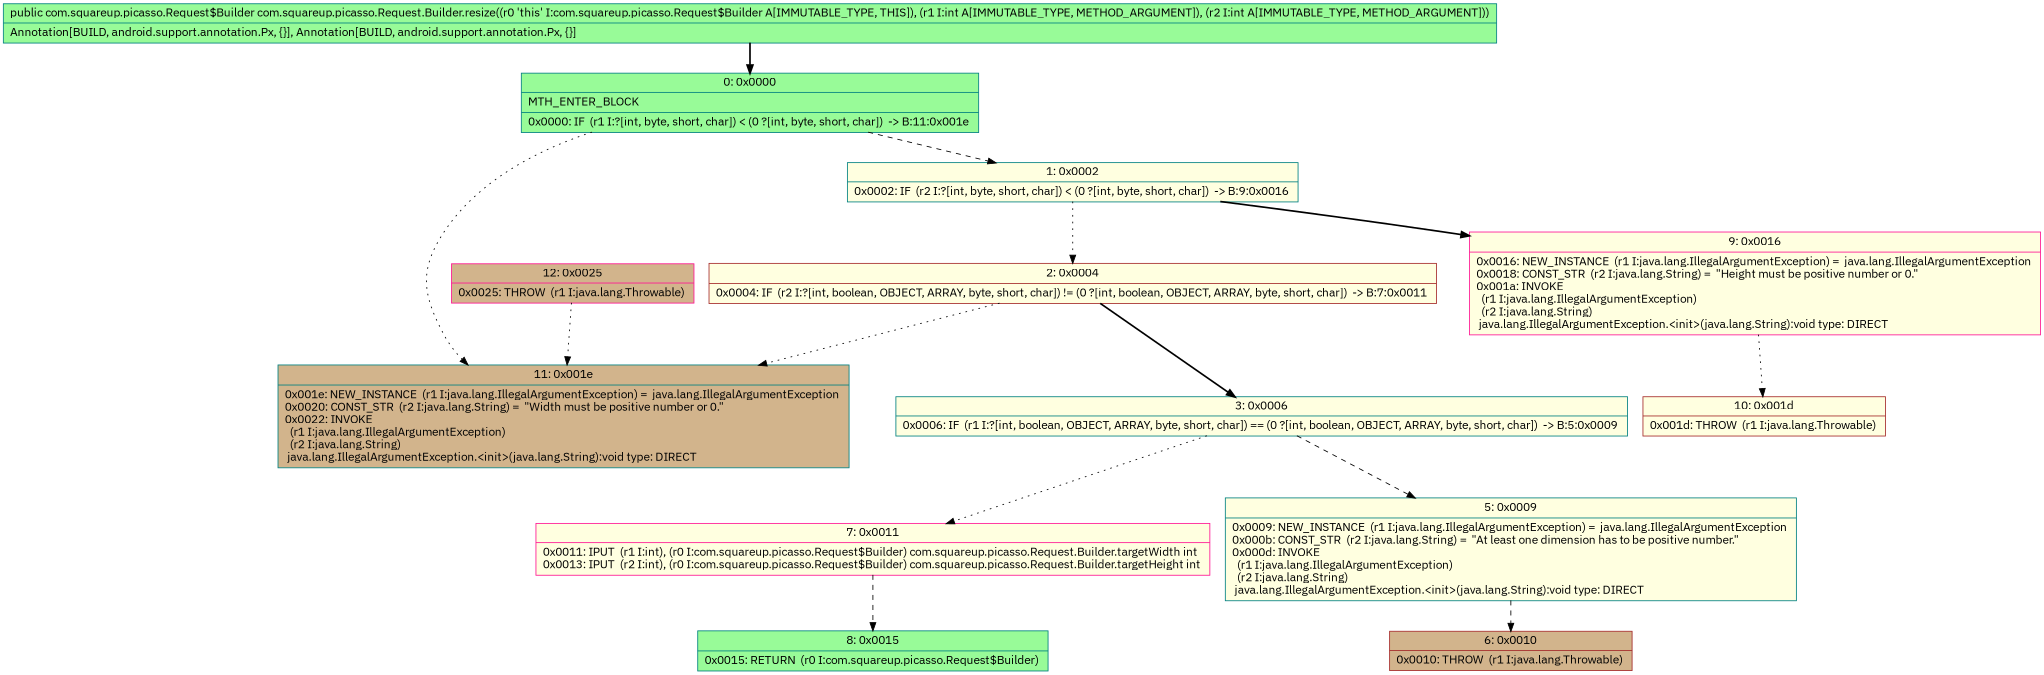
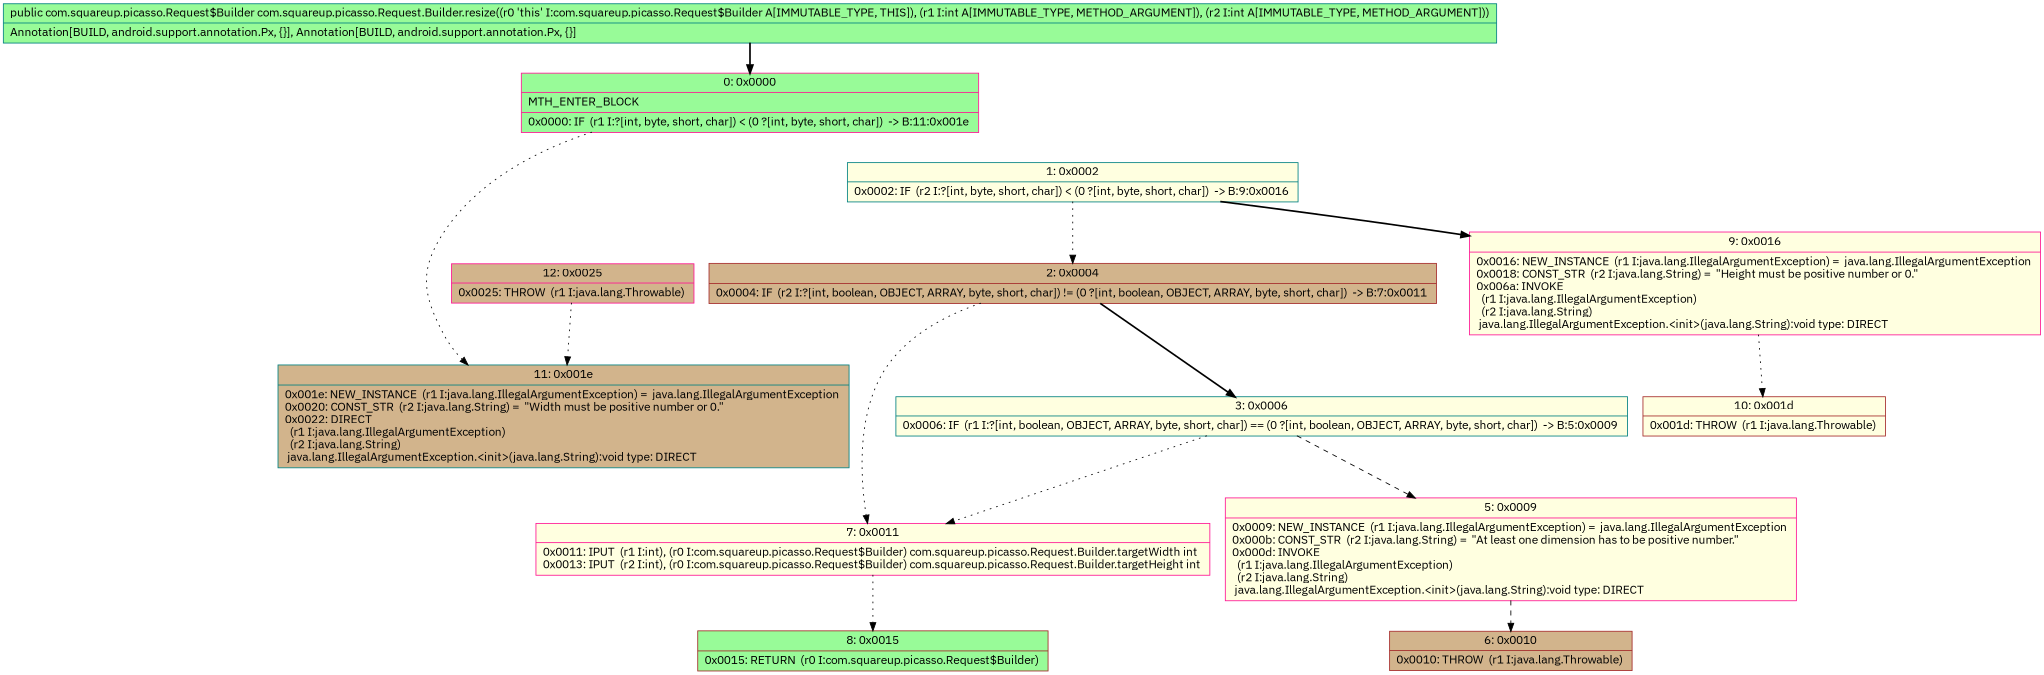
node "0: 0x0000": color teal -> deeppink
edge "0: 0x0000" -> "1: 0x0002": removed
node "2: 0x0004": fillcolor lightyellow -> tan
node "9: 0x0016": text "0x001a: INVOKE" -> "0x006a: INVOKE"
edge "2: 0x0004" -> "11: 0x001e": now "2: 0x0004" -> "7: 0x0011"
node "11: 0x001e": text "0x0022: INVOKE" -> "0x0022: DIRECT"
node "5: 0x0009": color teal -> deeppink
edge "7: 0x0011" -> "8: 0x0015": style dashed -> dotted
node "8: 0x0015": color teal -> brown
